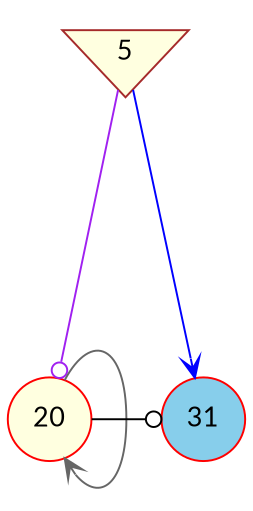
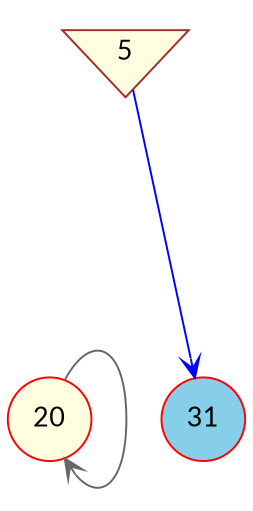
edge "5" -> "20": removed
edge "20" -> "31": removed
